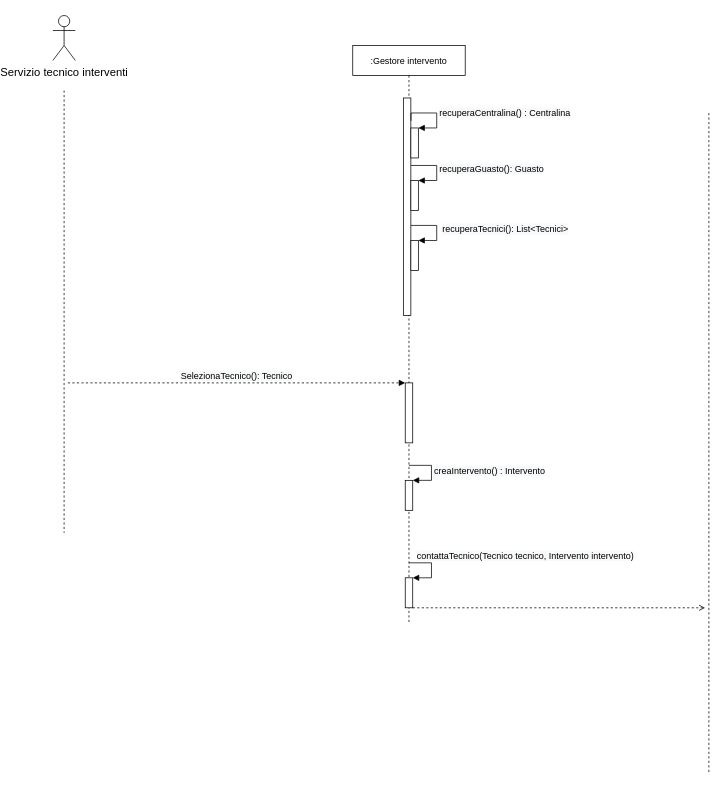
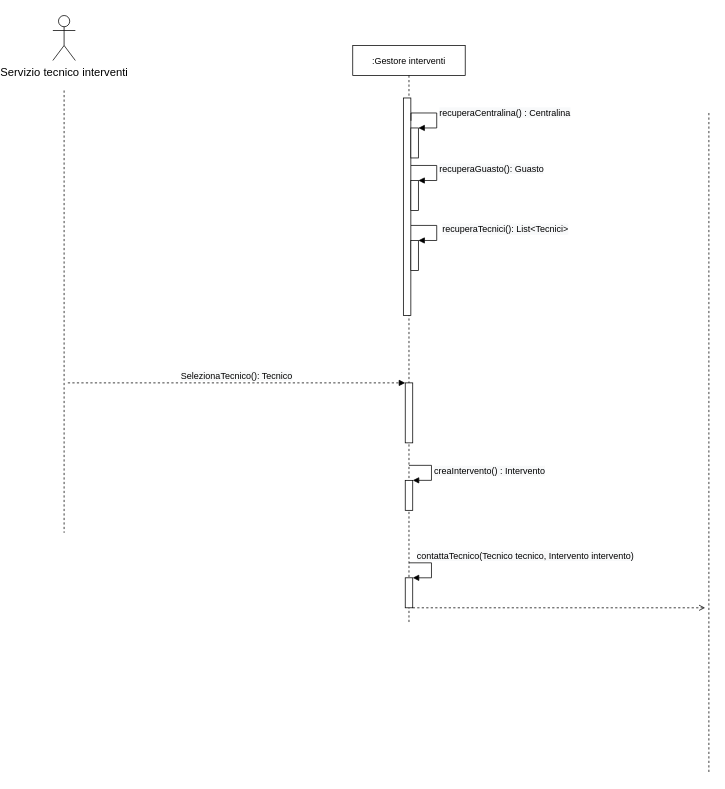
node ":Gestore intervento": label ":Gestore intervento" -> ":Gestore interventi"
